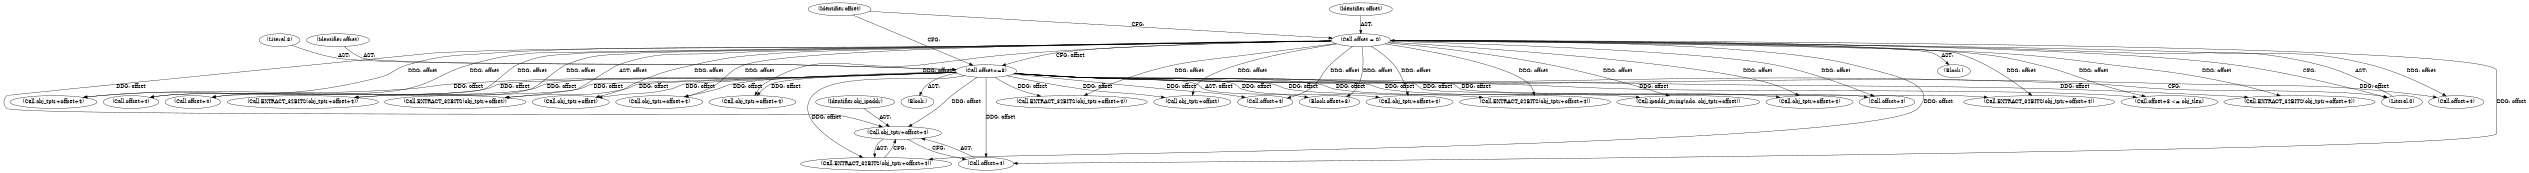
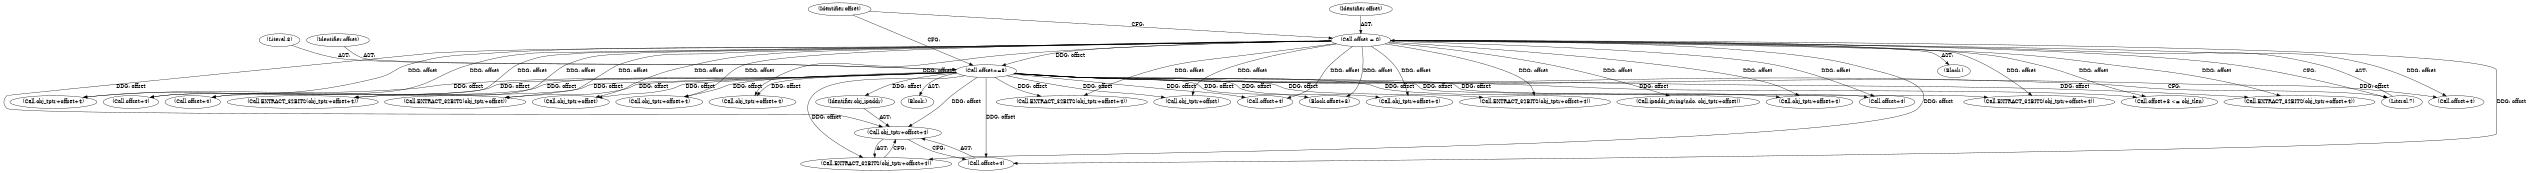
edge "(Call,offset = 0)" -> "(Call,offset+=8)": label "CFG: offset" -> "DDG: offset"
edge "(Call,offset = 0)" -> "(Call,EXTRACT_32BITS(obj_tptr+offset))": label "AST: offset" -> "DDG: offset"
edge "(Call,offset+=8)" -> "(Call,ipaddr_string(ndo, obj_tptr+offset))": now "(Call,offset+=8)" -> "(Identifier,obj_ipaddr)"
edge "(Call,offset+=8)" -> "(Block,offset+8)": label "AST: offset" -> "DDG: offset"
node "(Literal,0)": label "(Literal,0)" -> "(Literal,7)"
